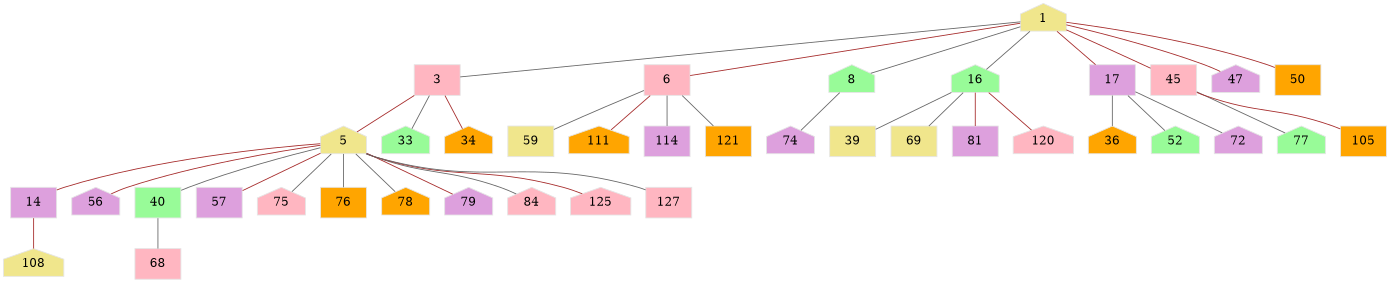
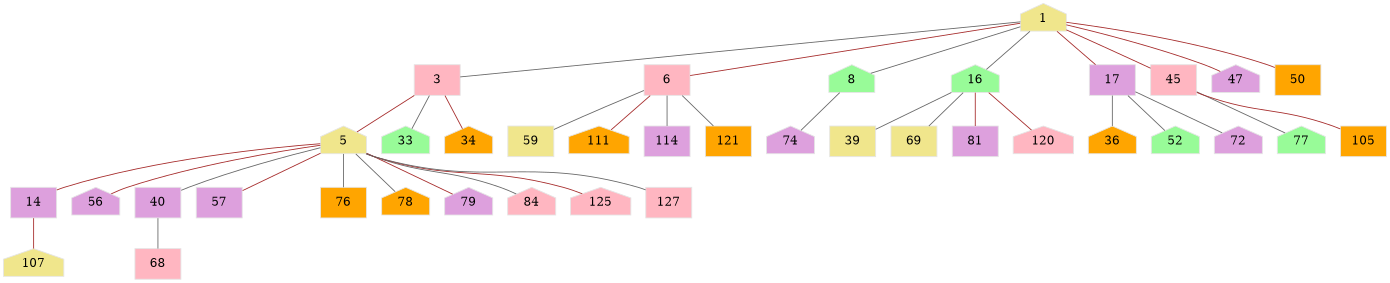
node "40": fillcolor palegreen -> plum
node "75": removed
node "108": label "108" -> "107"
